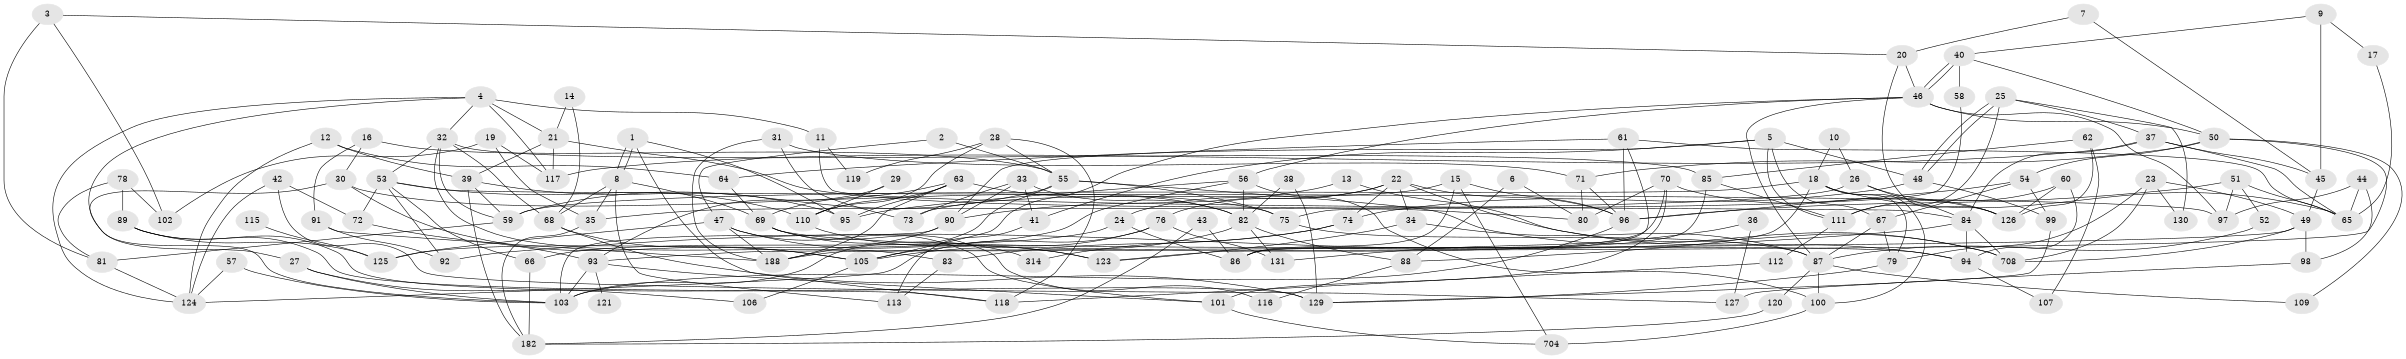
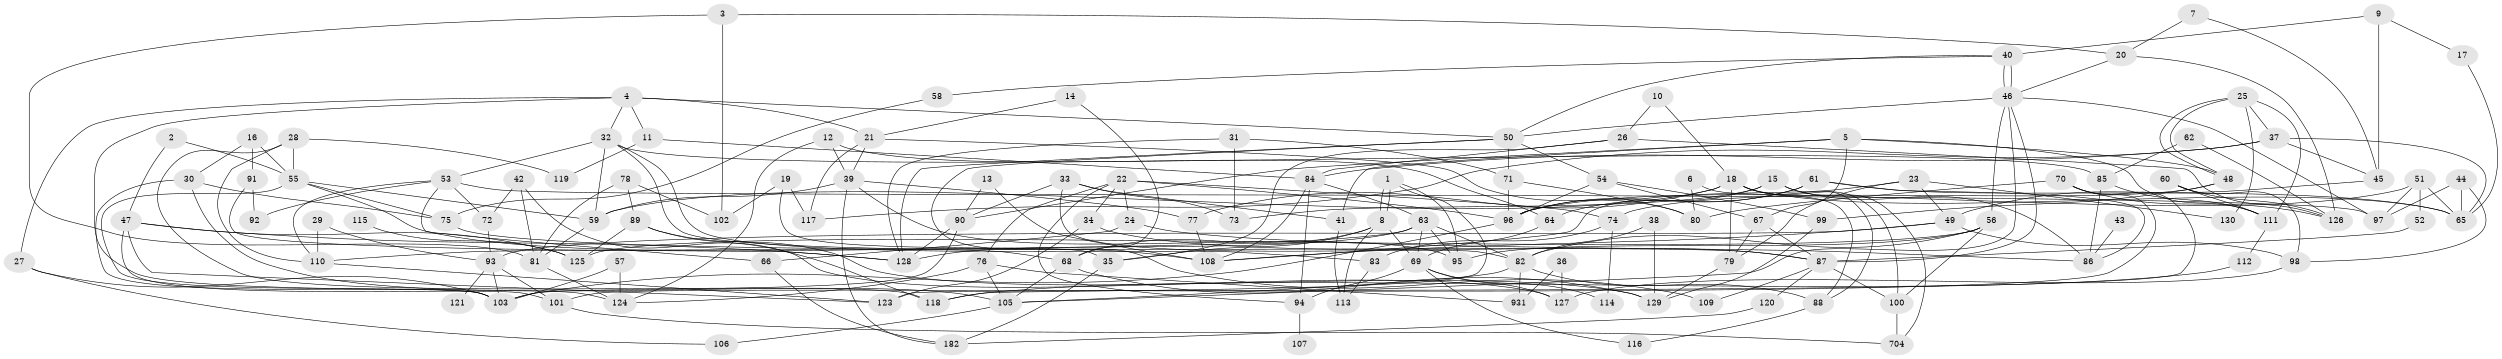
edge "4" -- "117": now "4" -- "50"
edge "62" -- "107": removed
node "77": added
edge "60" -- "94": now "60" -- "98"
edge "42" -- "124": now "42" -- "81"
edge "84" -- "92": now "84" -- "63"
node "188": label "188" -> "128"
node "314": label "314" -> "114"
node "131": label "131" -> "931"
node "708": label "708" -> "108"
edge "69" -- "127": added
edge "43" -- "182": removed
